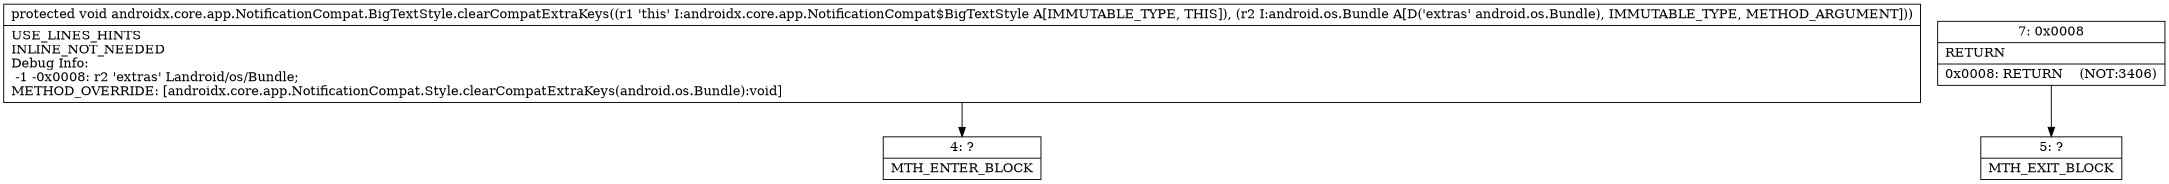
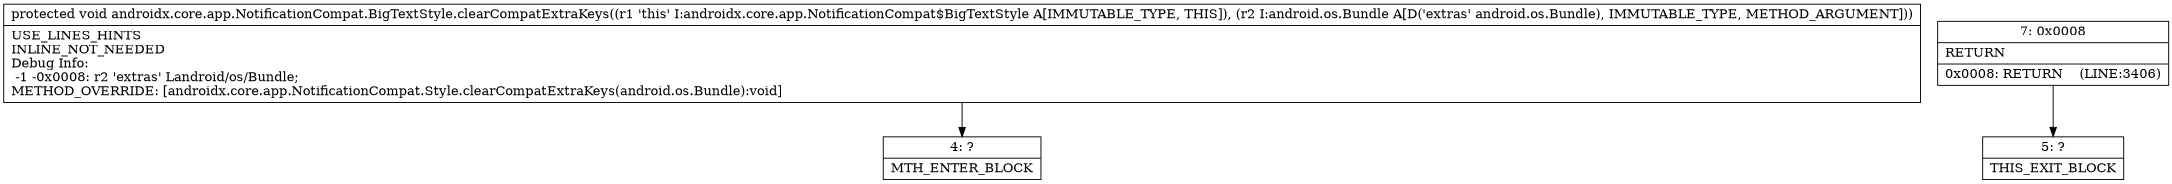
node "7: 0x0008": text "0x0008: RETURN    (NOT:3406)" -> "0x0008: RETURN    (LINE:3406)"
node "5: ?": text "MTH_EXIT_BLOCK" -> "THIS_EXIT_BLOCK"
